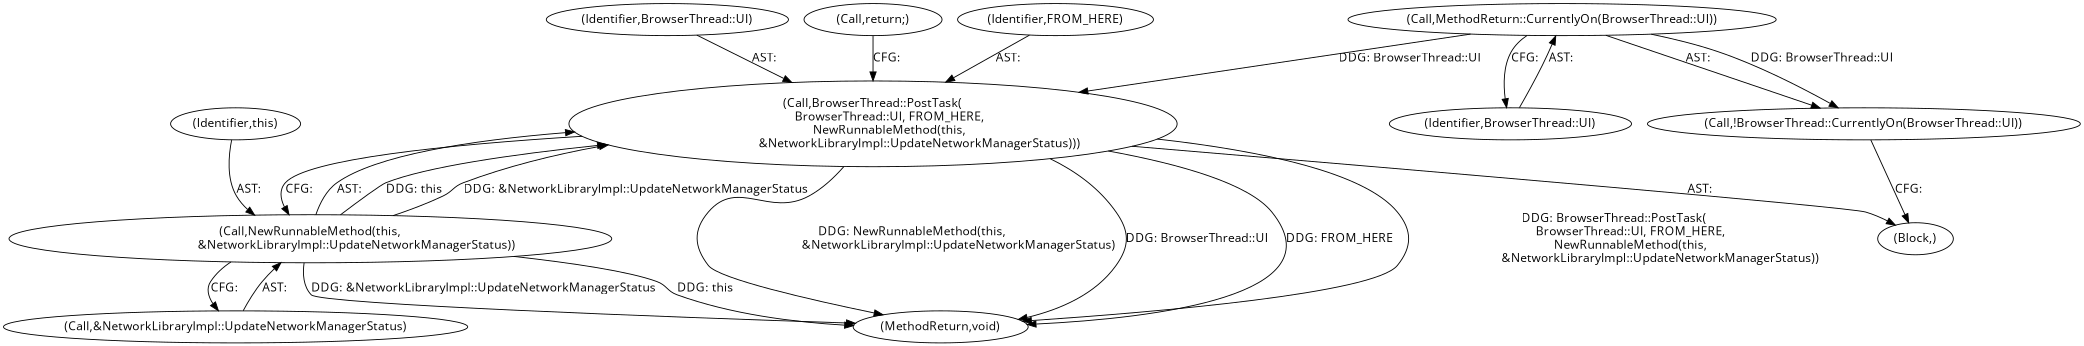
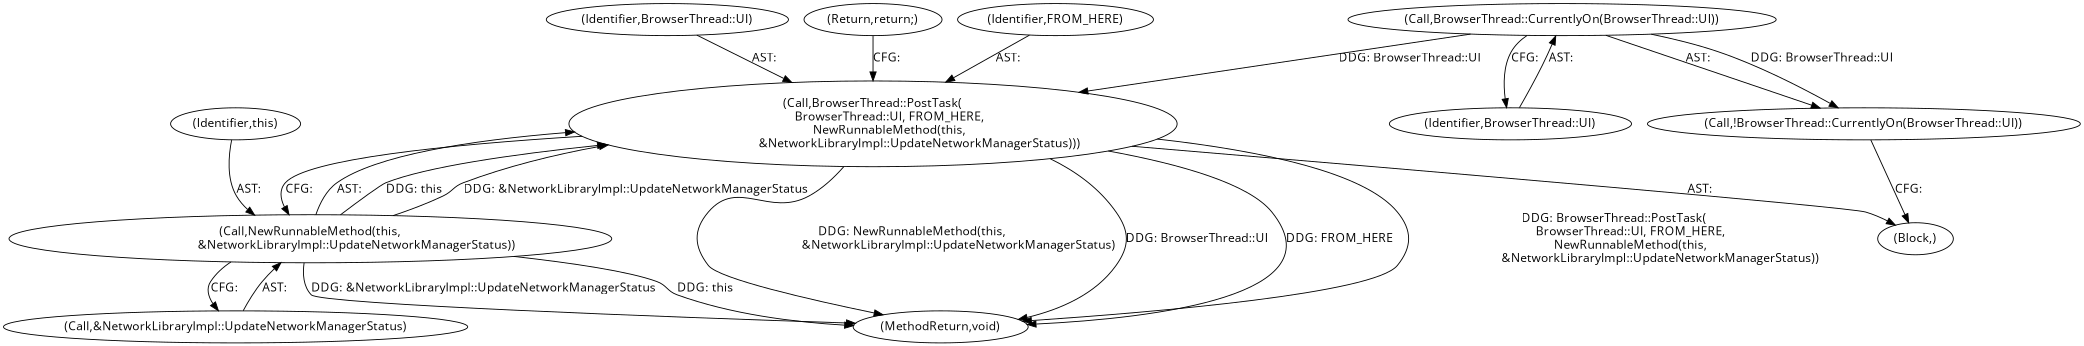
node "(Call,return;)": label "(Call,return;)" -> "(Return,return;)"
node "(Call,MethodReturn::CurrentlyOn(BrowserThread::UI))": label "(Call,MethodReturn::CurrentlyOn(BrowserThread::UI))" -> "(Call,BrowserThread::CurrentlyOn(BrowserThread::UI))"
